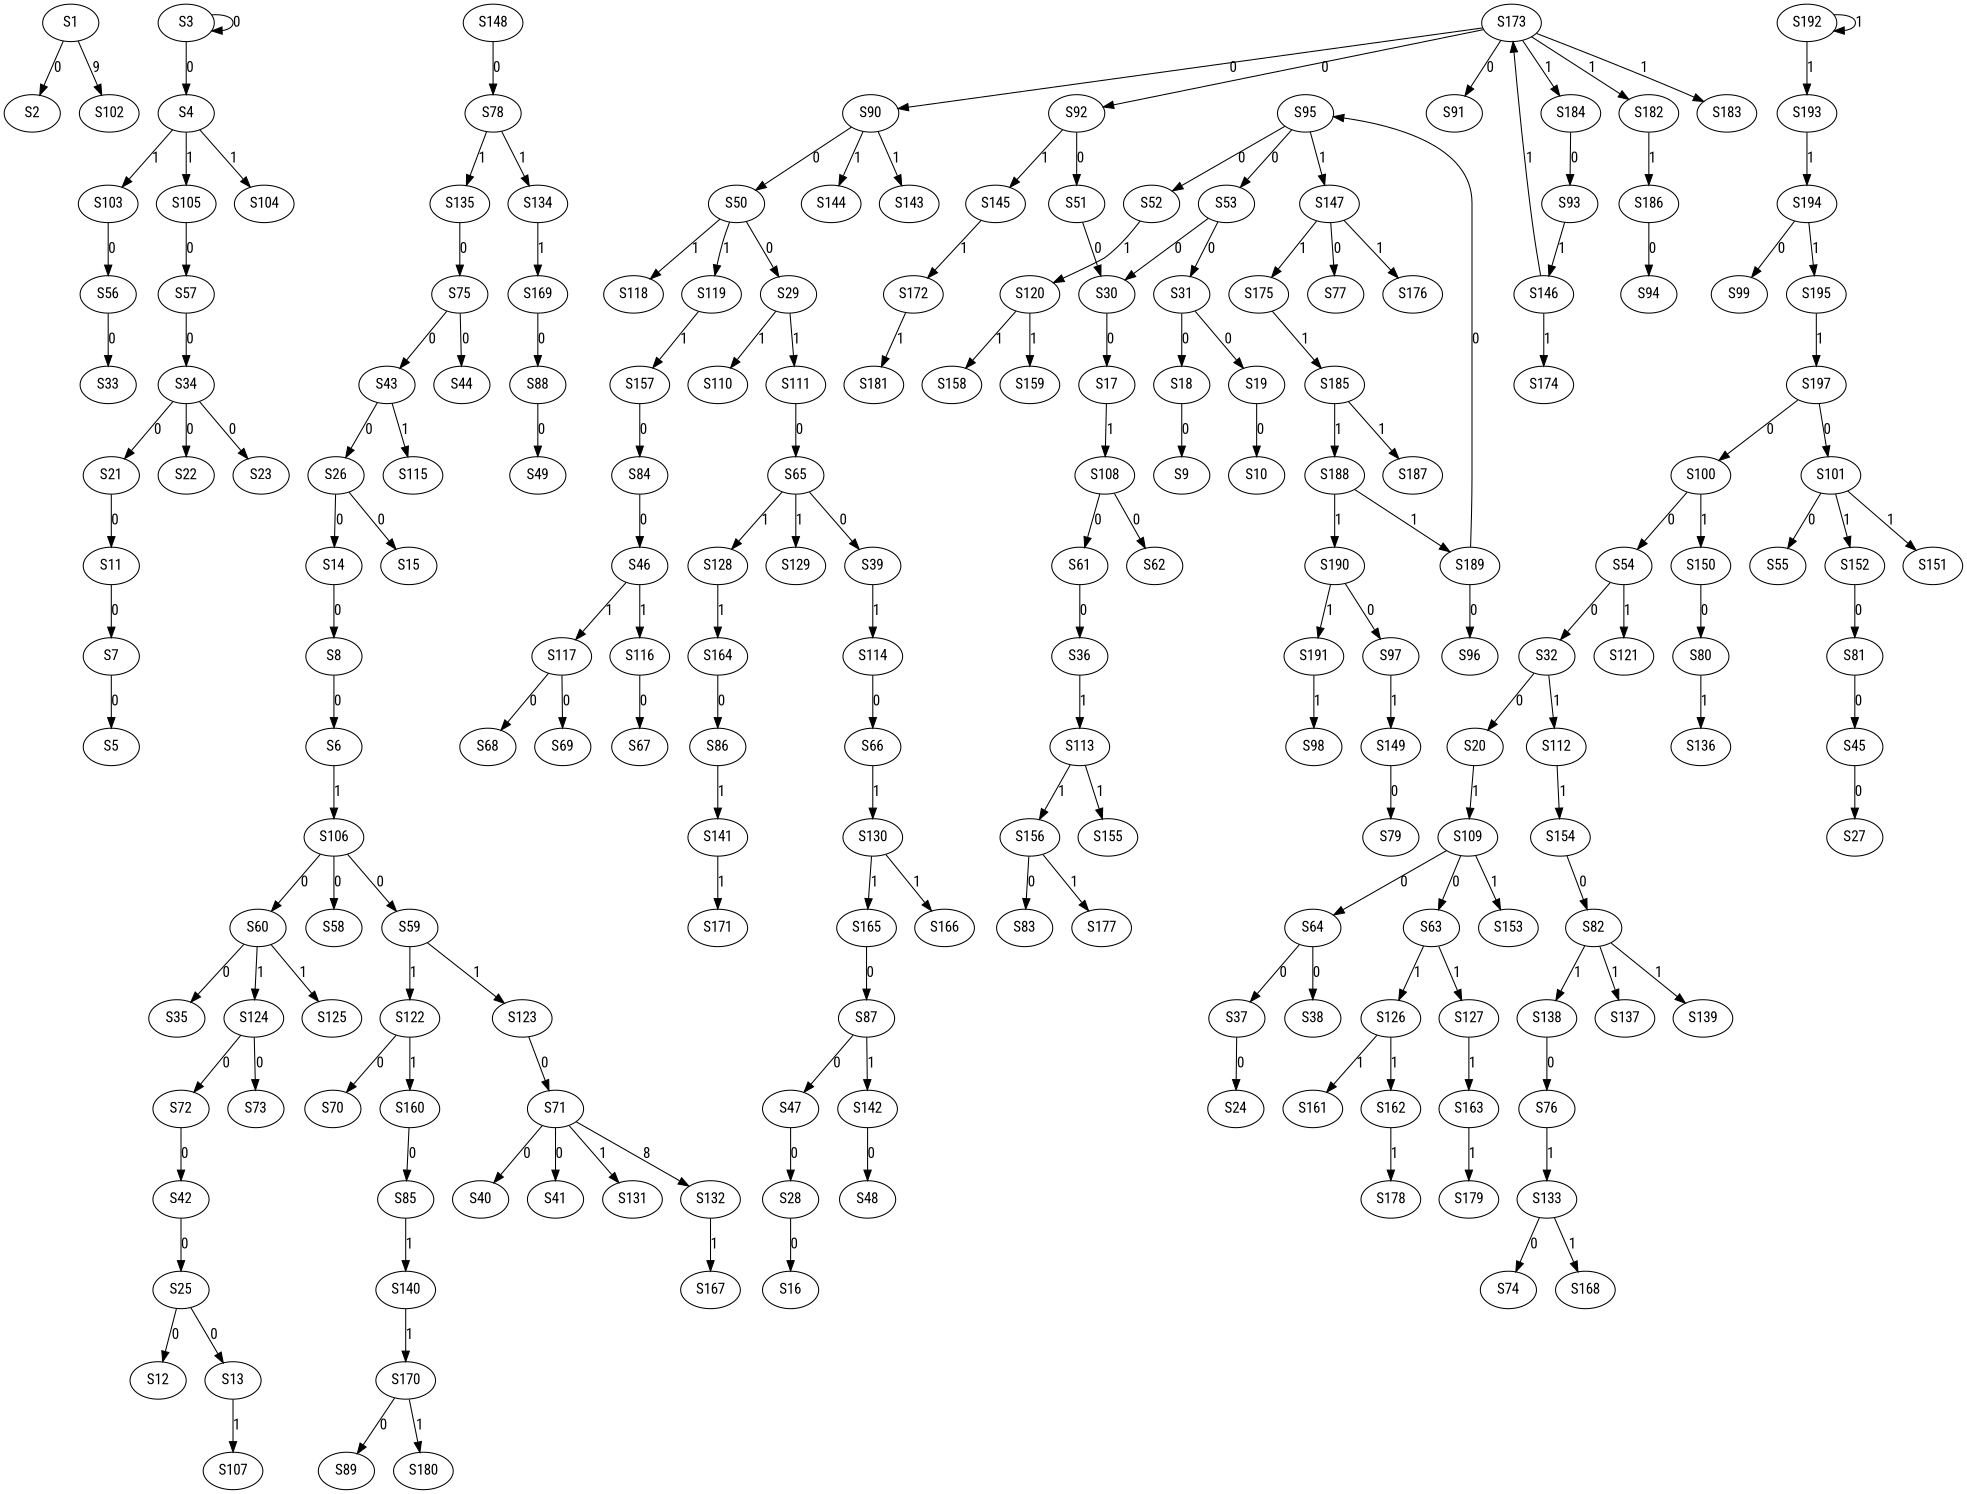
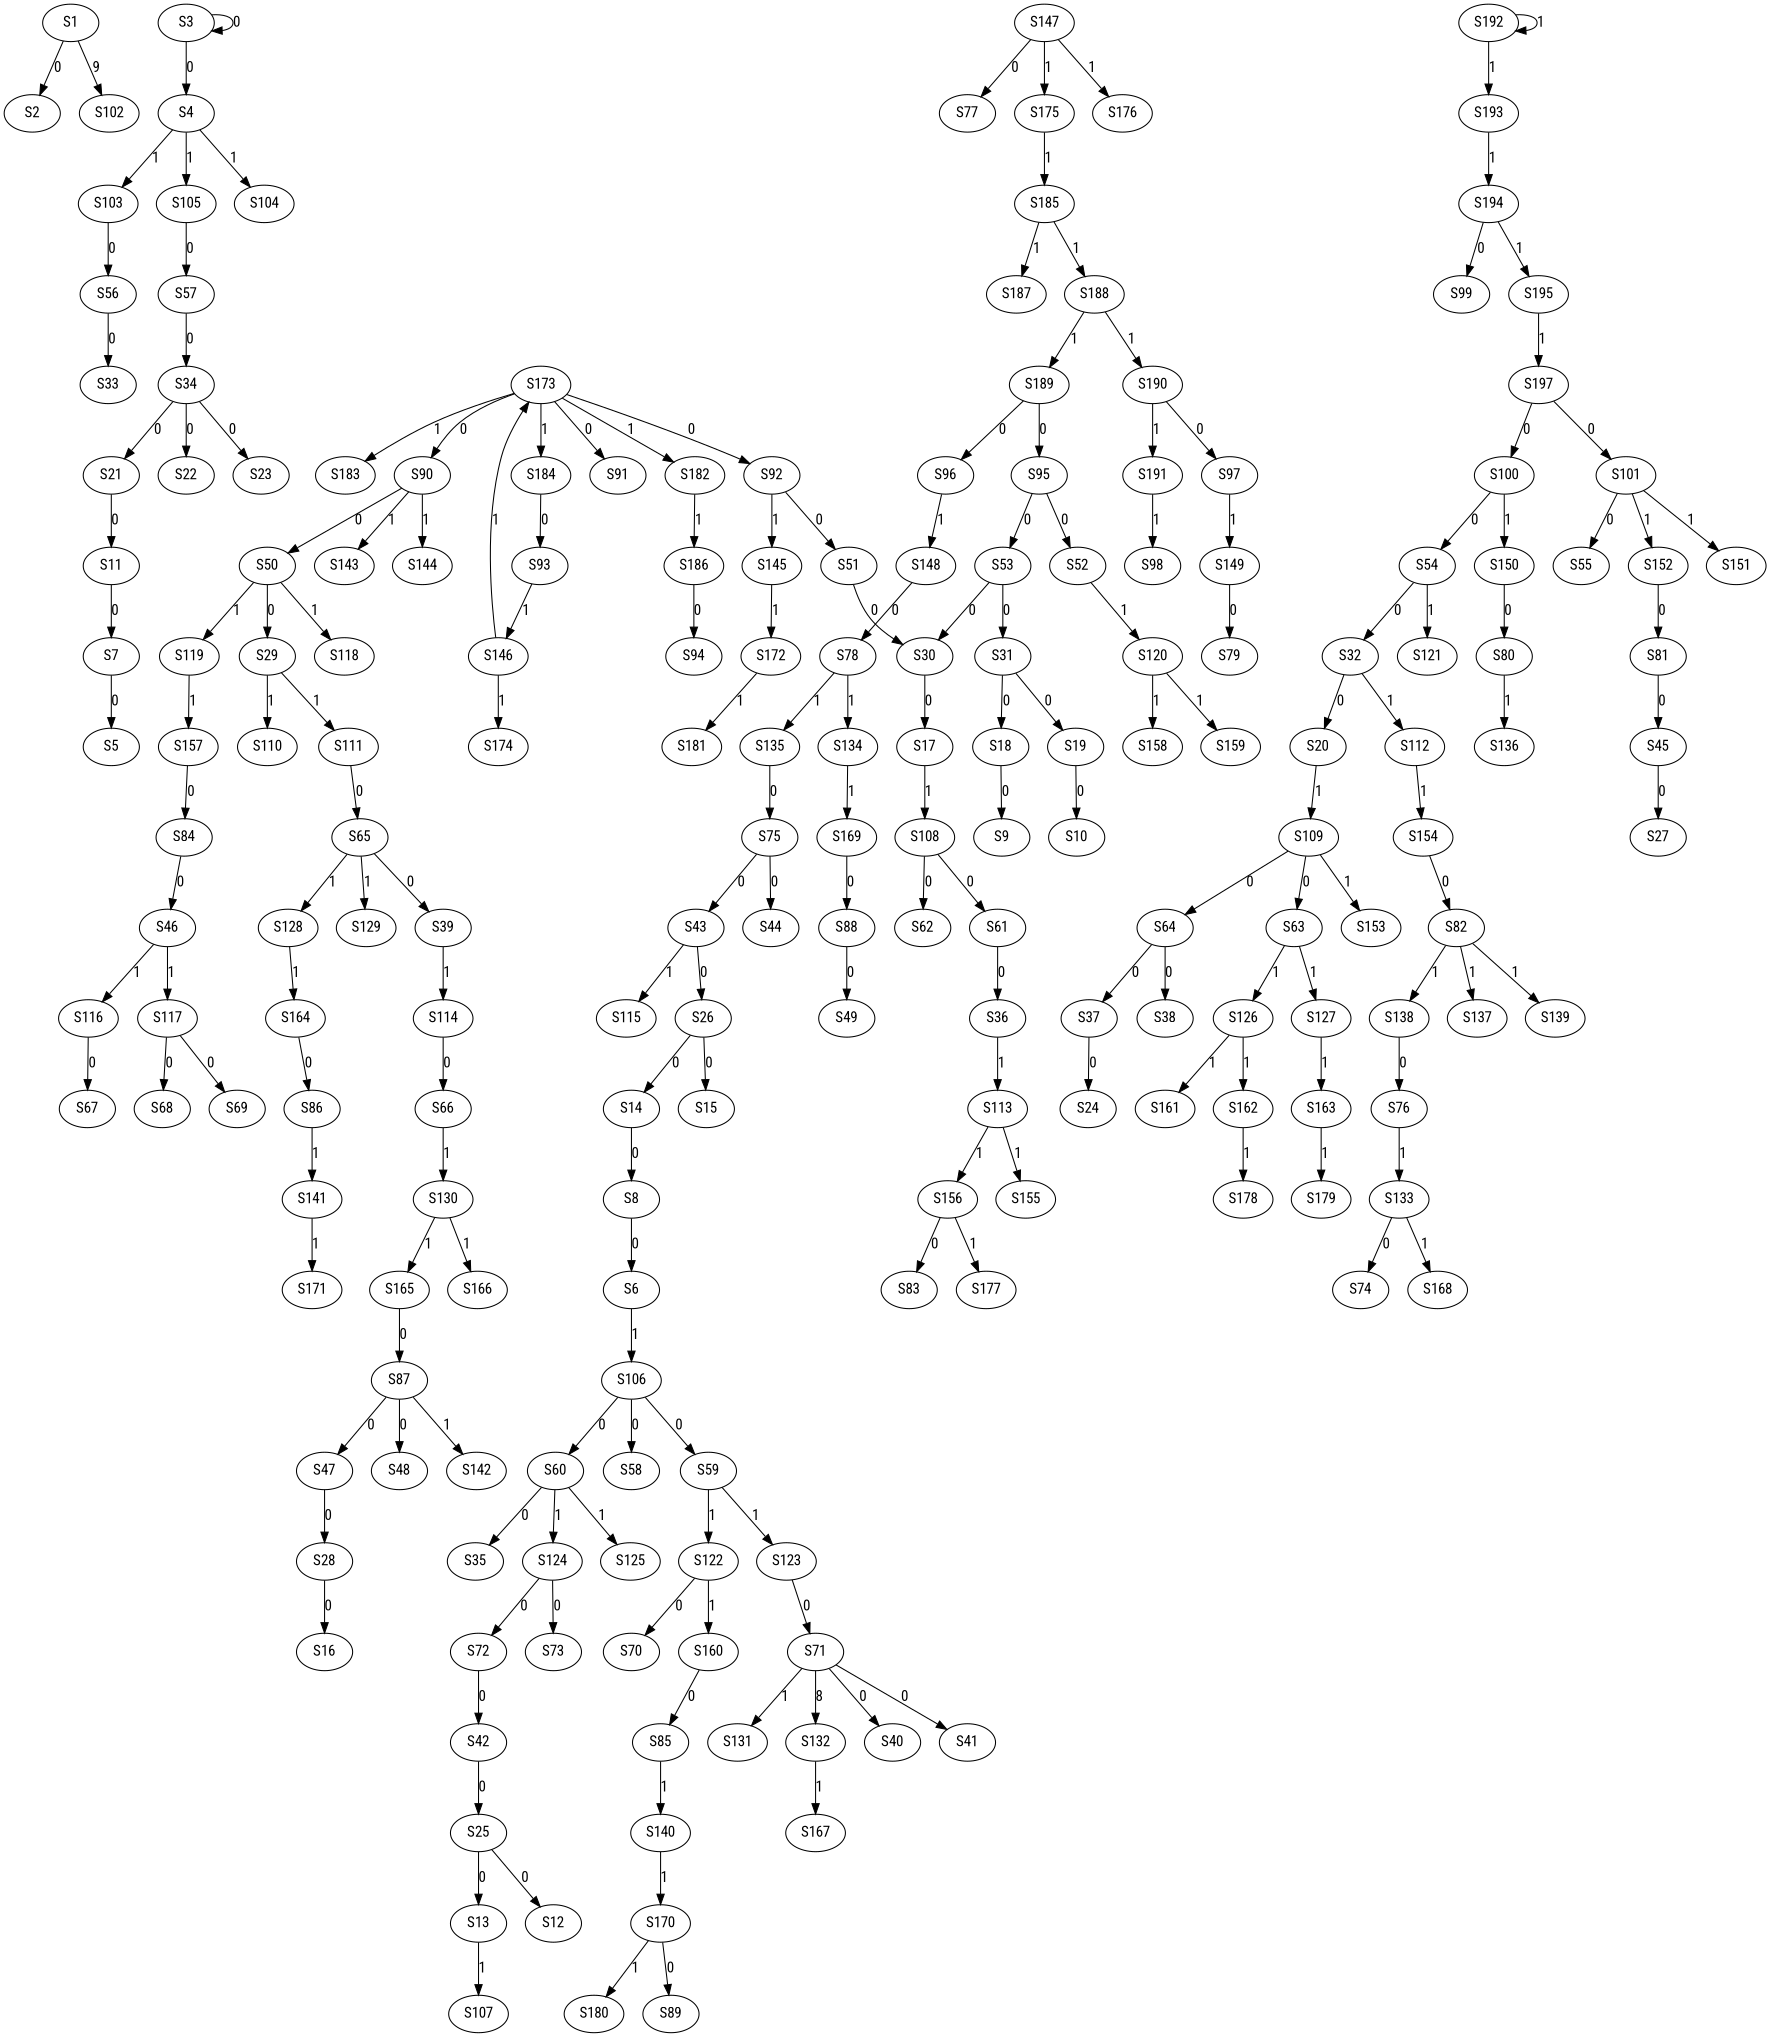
edge "S95" -> "S147": removed, label "1"
edge "S96" -> "S148": added, label "1"
edge "S142" -> "S48": now "S87" -> "S48"
